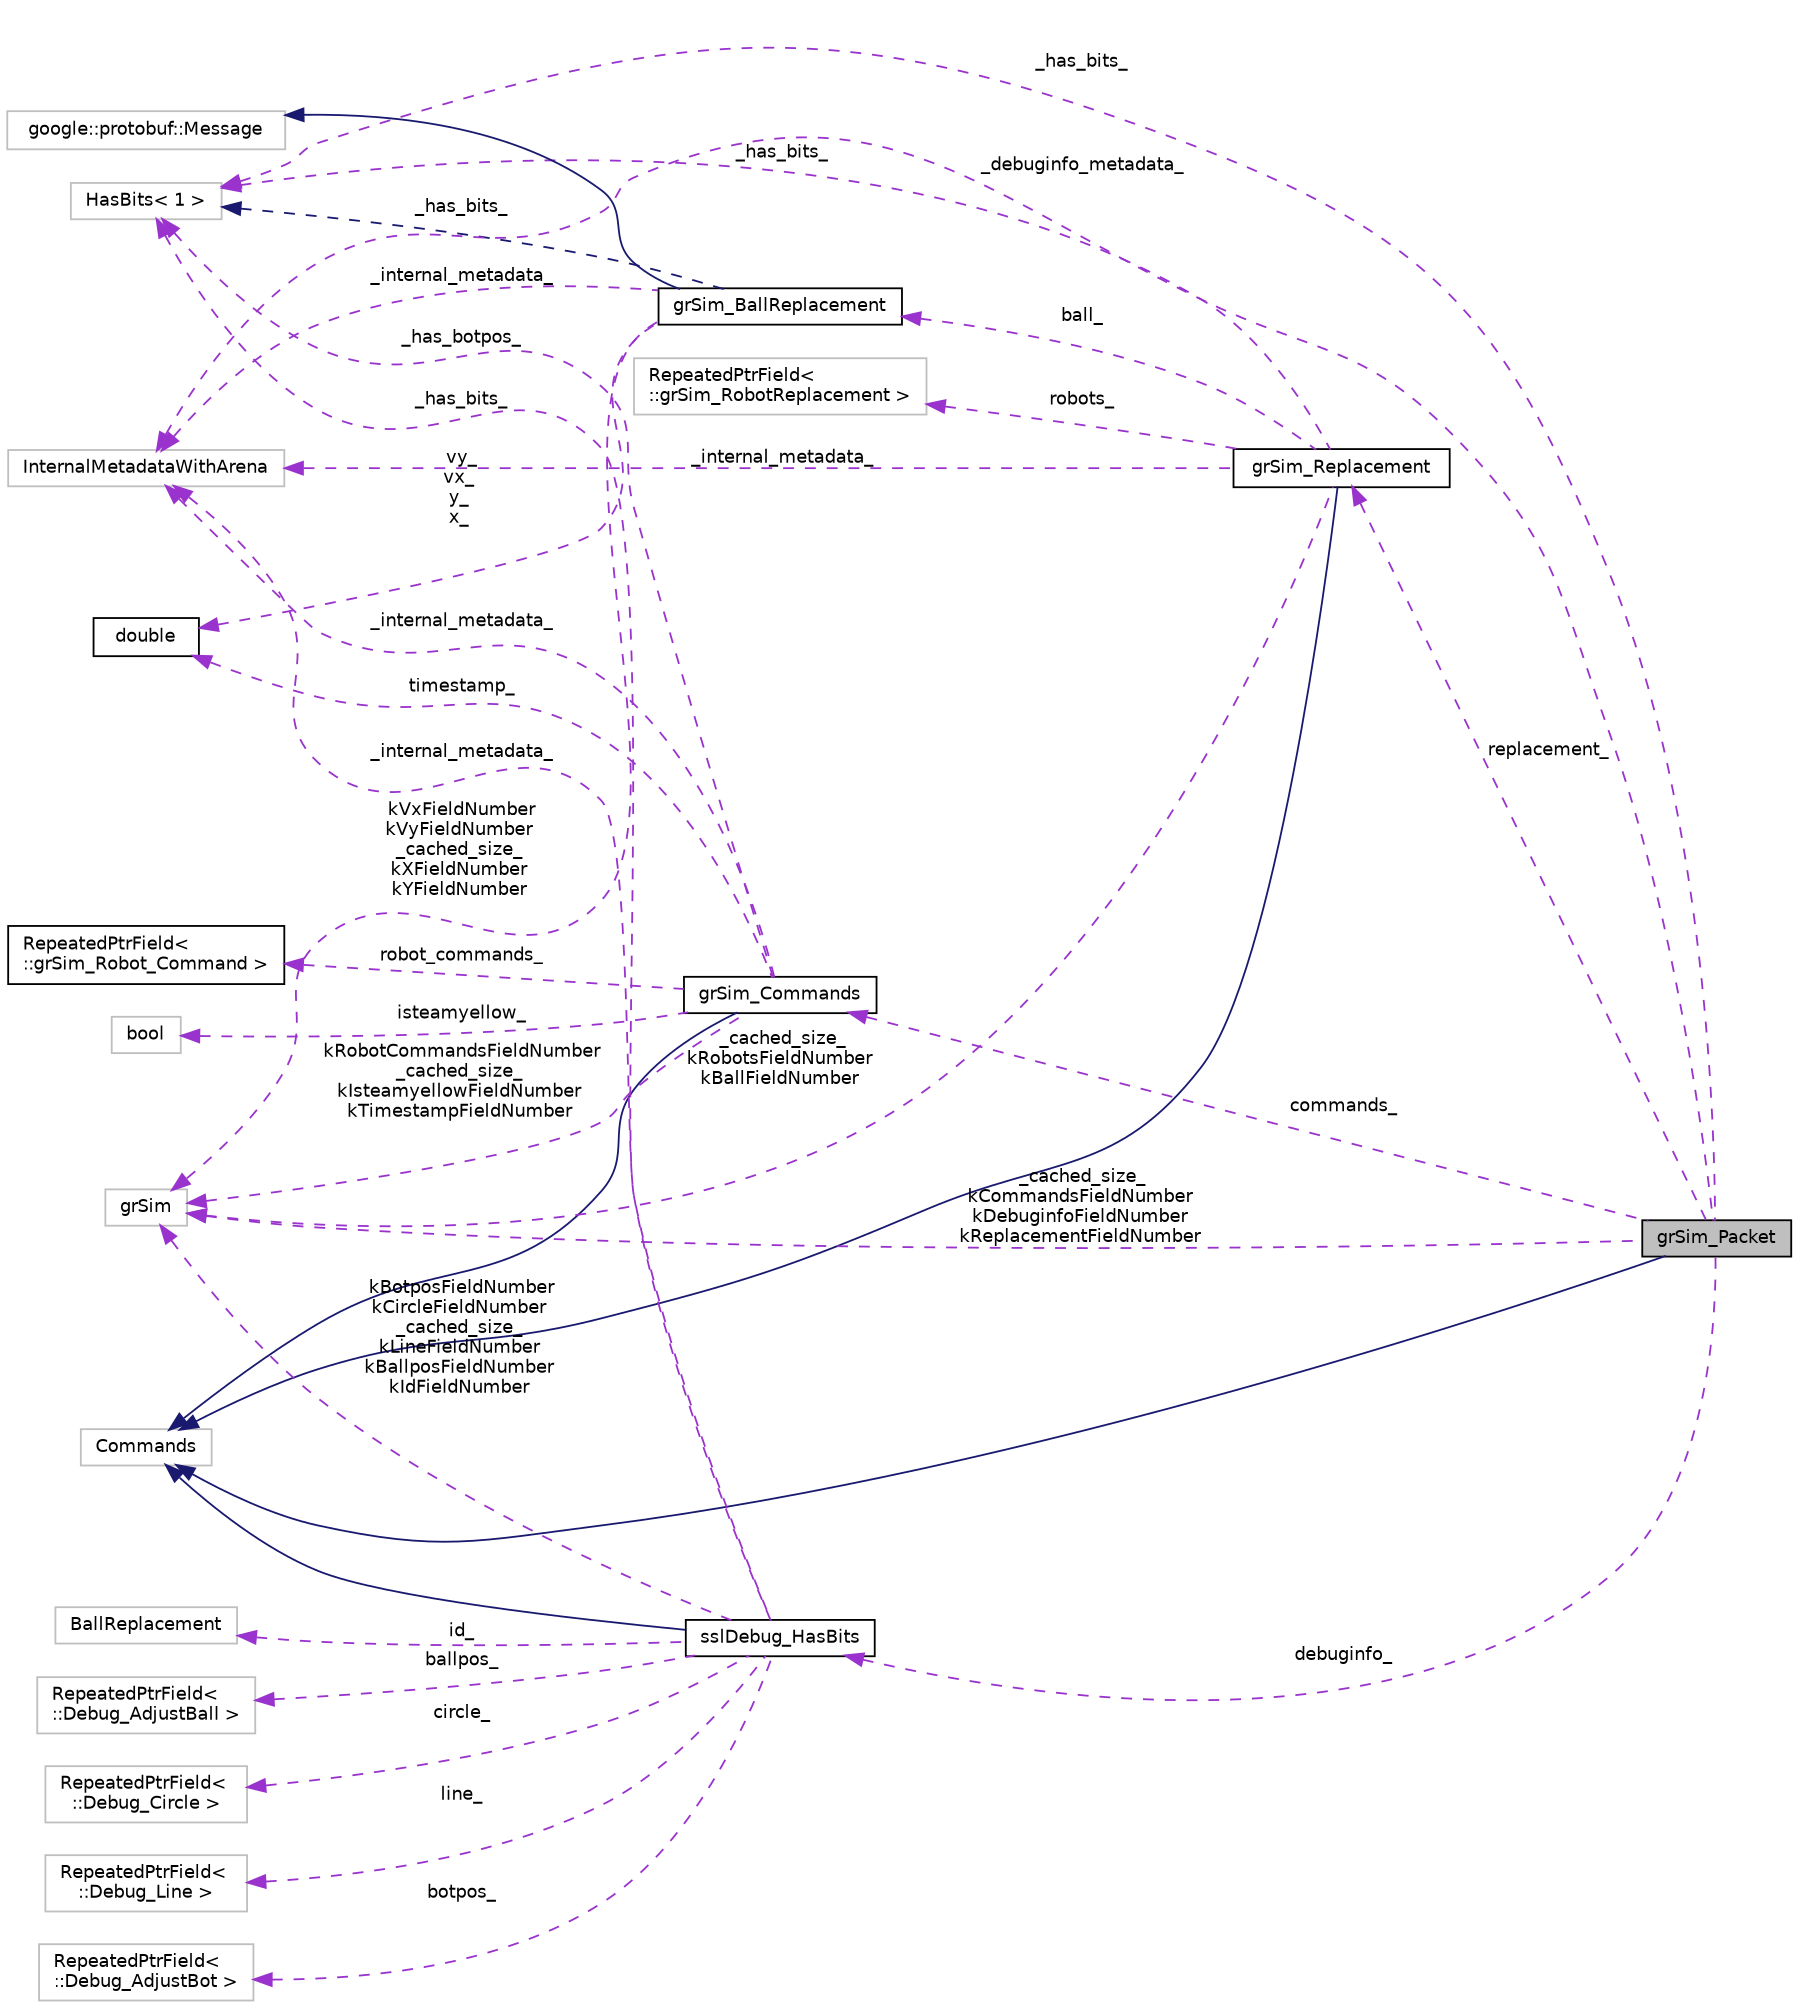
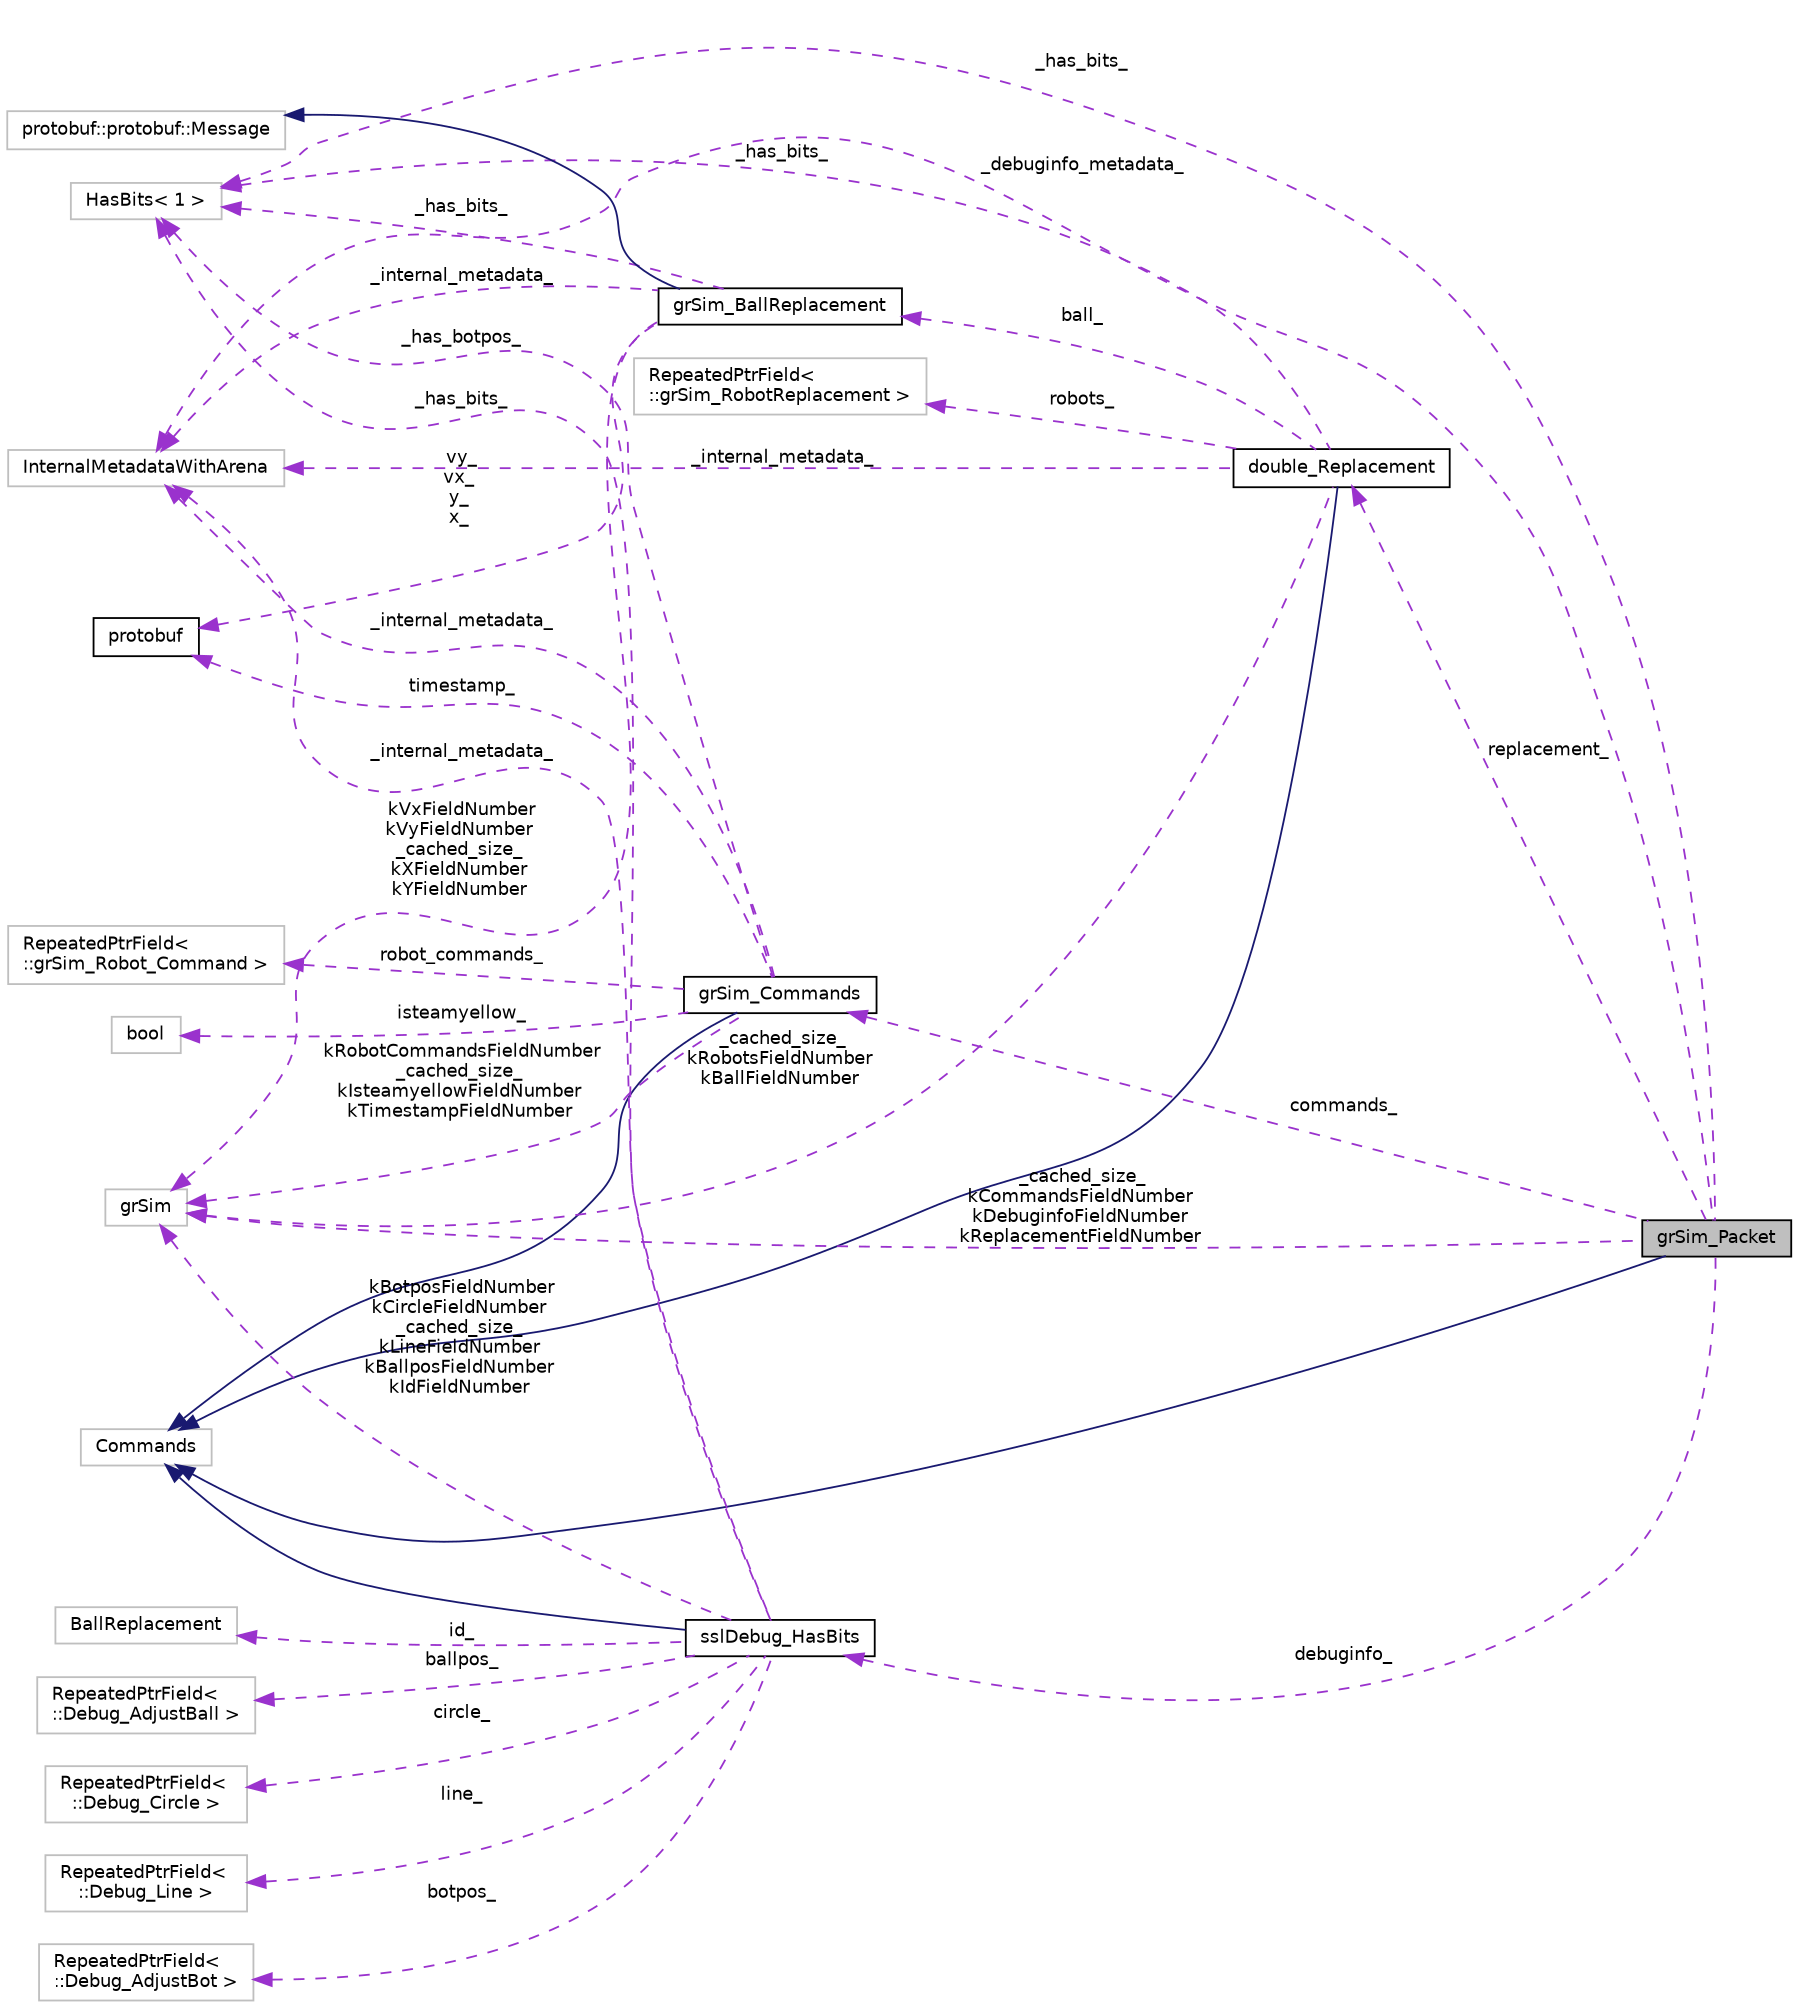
node "google::protobuf::Message": label "google::protobuf::Message" -> "protobuf::protobuf::Message"
edge "grSim_BallReplacement" -> "HasBits< 1 >": color midnightblue -> darkorchid3
node "grSim_Replacement": label "grSim_Replacement" -> "double_Replacement"
node "double": label "double" -> "protobuf"
node "RepeatedPtrField< ::grSim_Robot_Command >": color black -> grey75
